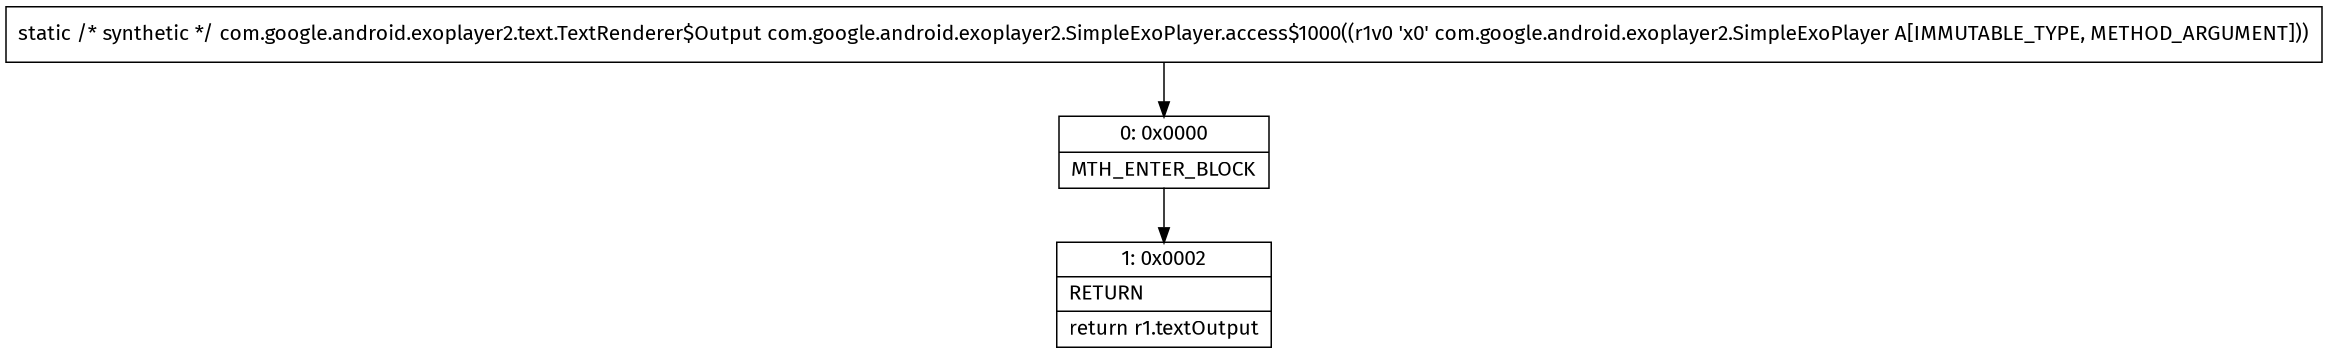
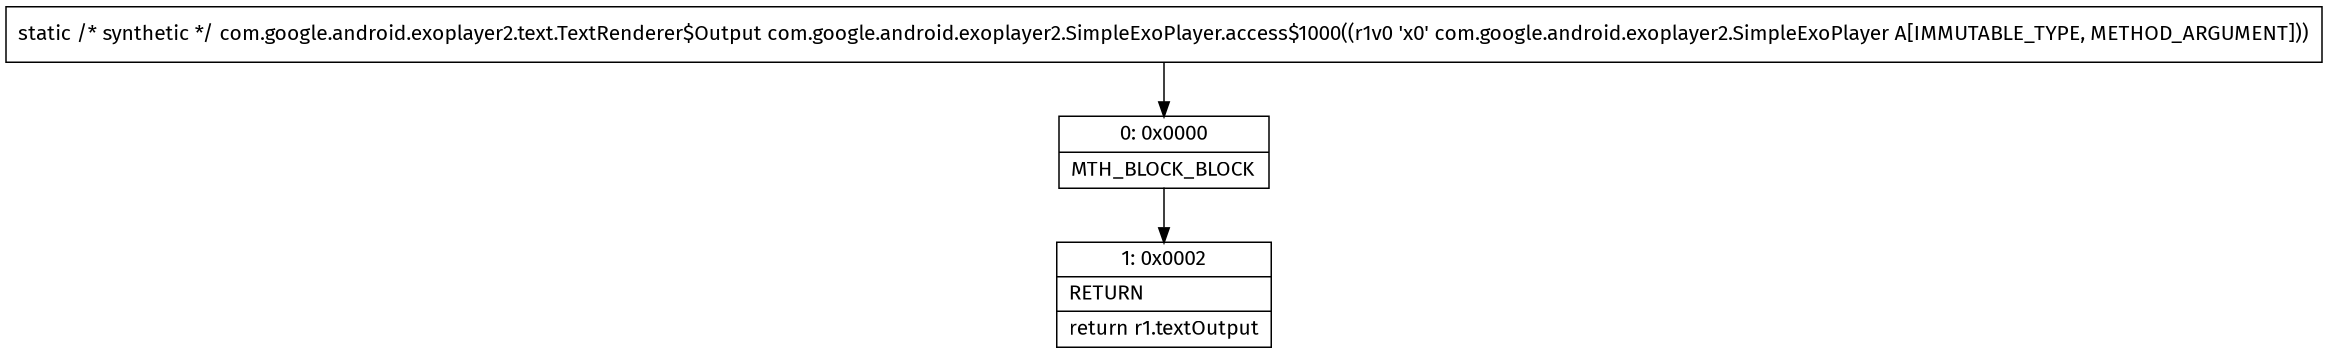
node "0: 0x0000": text "MTH_ENTER_BLOCK" -> "MTH_BLOCK_BLOCK"
